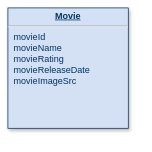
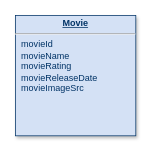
node "Movie movieId movieName movieRating movieReleaseDate movieImageSrc": moved (68, 68) -> (75, 75)
